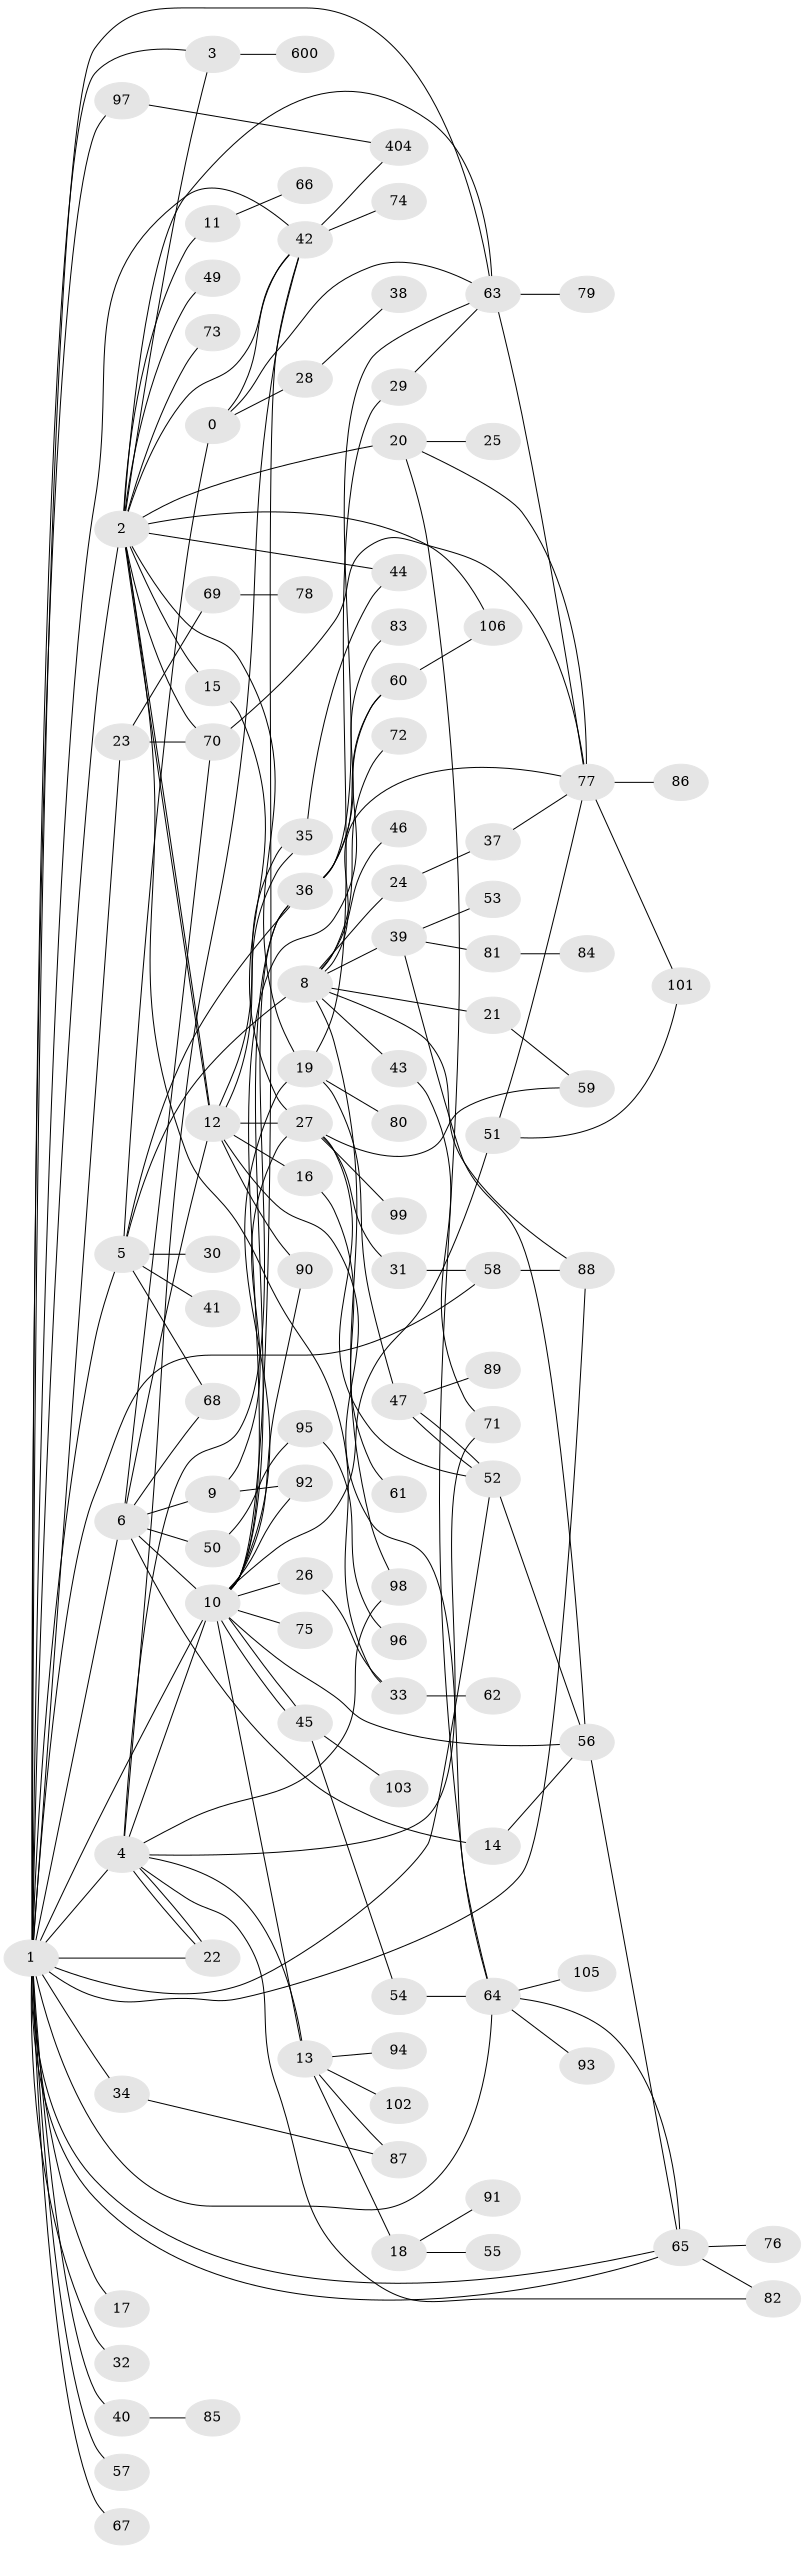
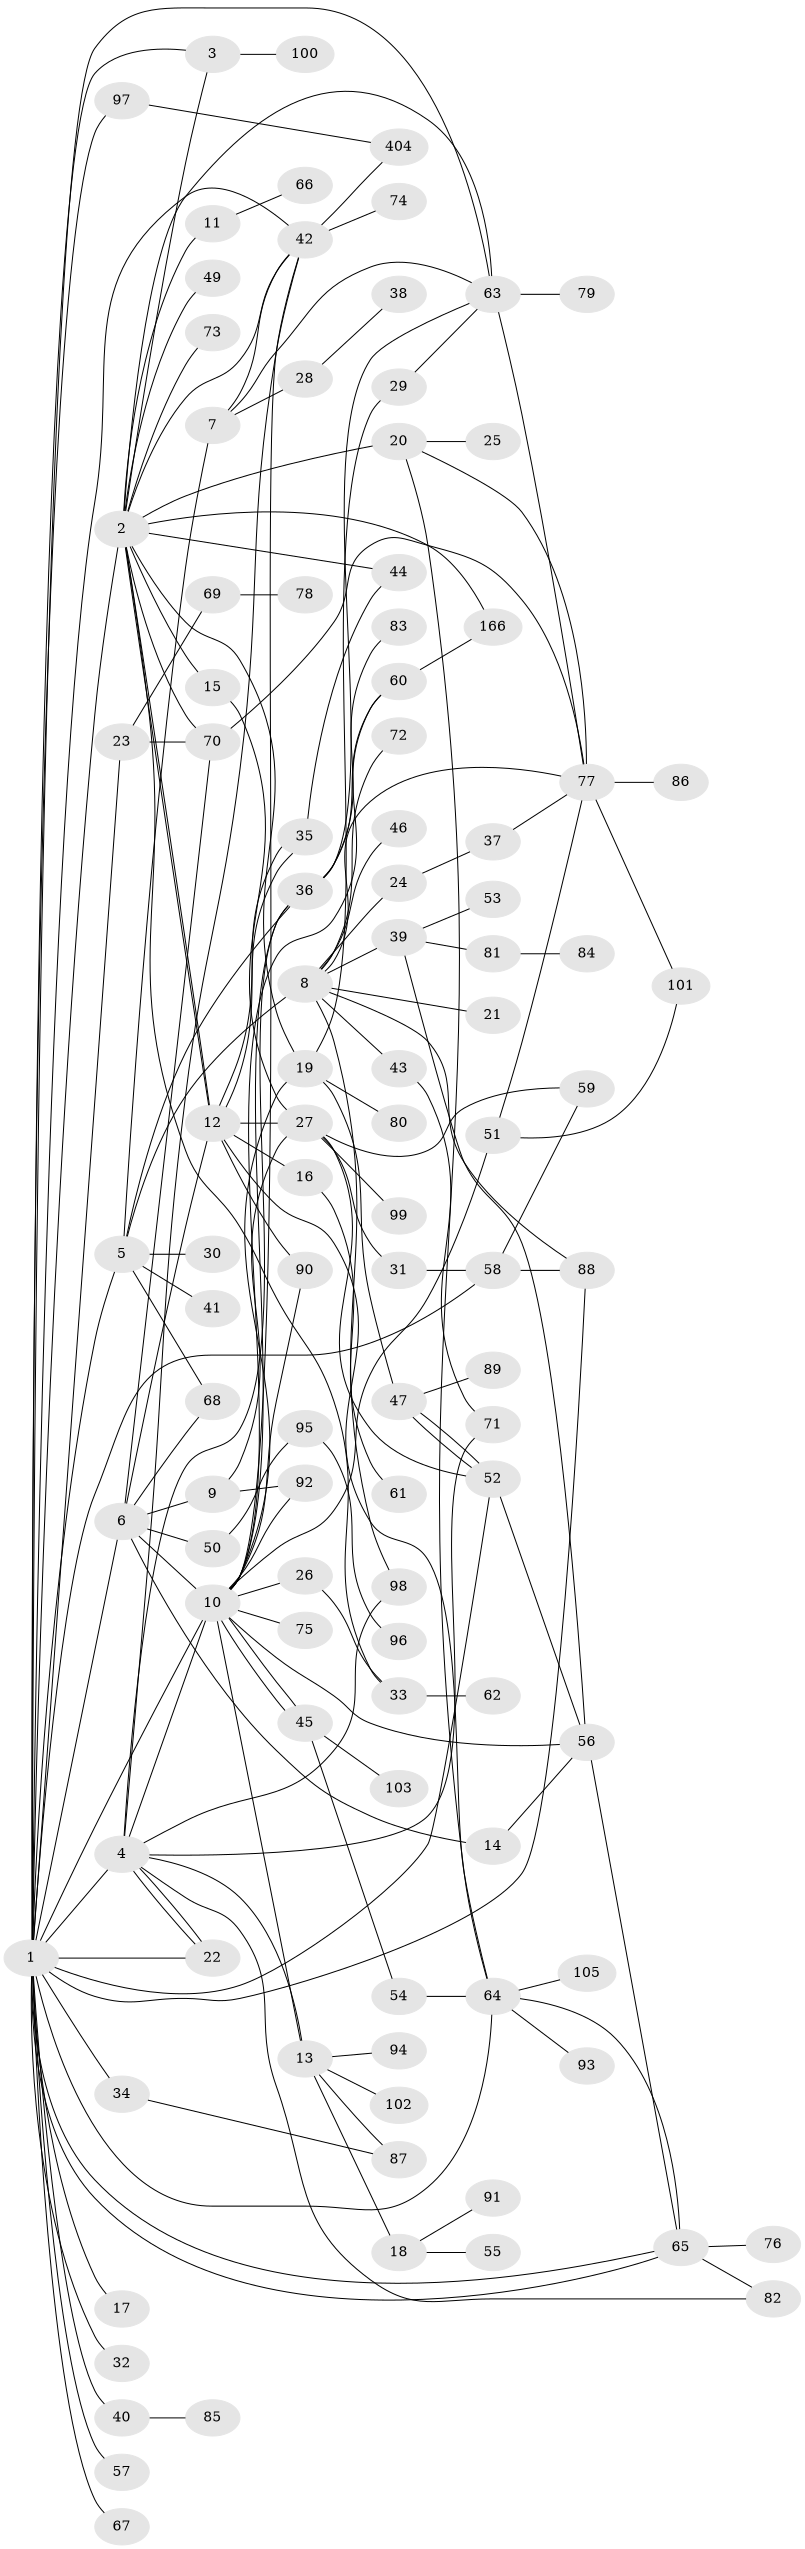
node "600": label "600" -> "100"
node "0": label "0" -> "7"
node "106": label "106" -> "166"
edge "21" -- "59": now "58" -- "59"
